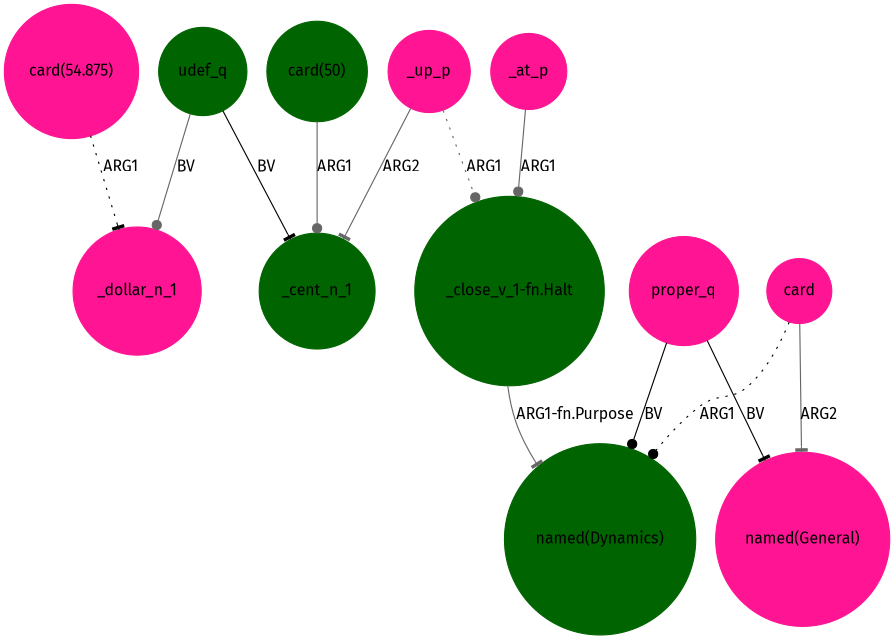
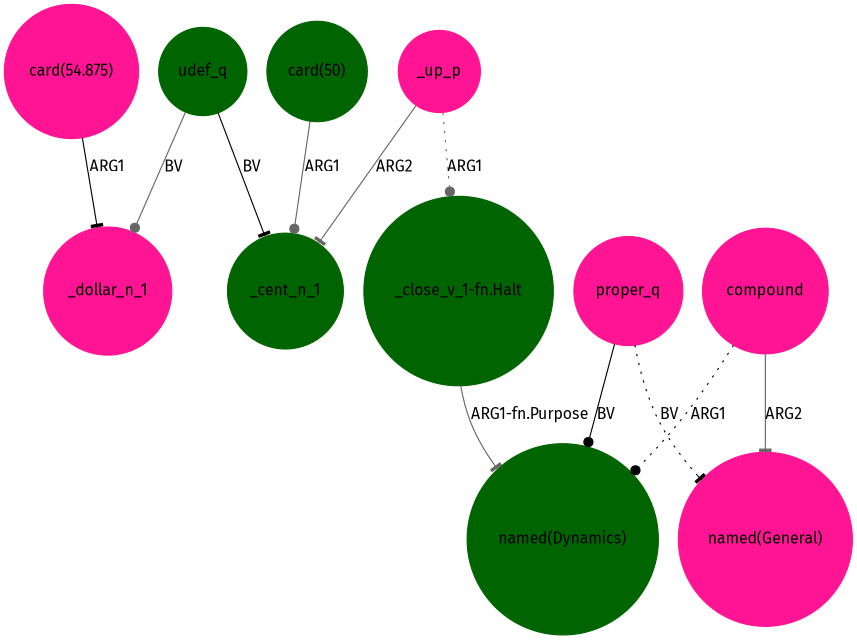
node "_at_p": removed
edge "card(54.875)" -> "_dollar_n_1": style dotted -> solid
node "card": label "card" -> "compound"
edge "proper_q" -> "named(General)": style solid -> dotted
